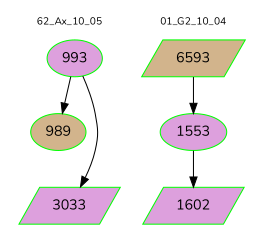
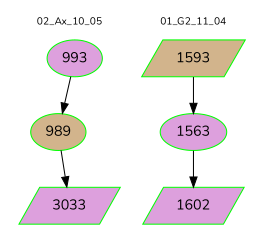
cluster "62_Ax_10_05": label "62_Ax_10_05" -> "02_Ax_10_05"
cluster "01_G2_10_04": label "01_G2_10_04" -> "01_G2_11_04"
node "6593": label "6593" -> "1593"
edge "993" -> "3033": now "989" -> "3033"
node "1553": label "1553" -> "1563"
